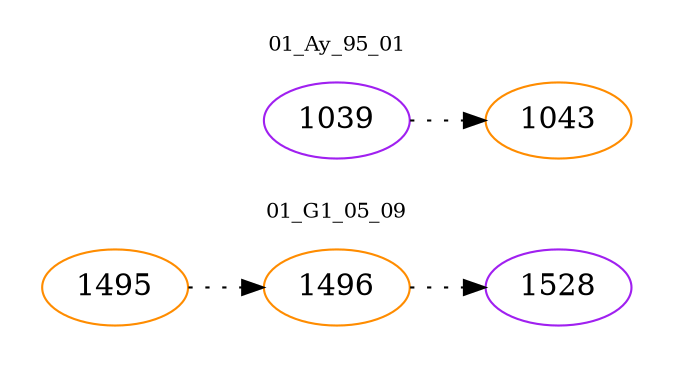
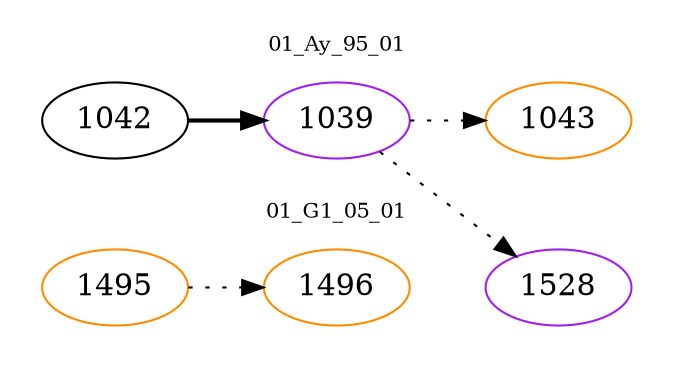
node "1042": added
cluster "01_G1_05_09": label "01_G1_05_09" -> "01_G1_05_01"
edge "1496" -> "1528": now "1039" -> "1528"
